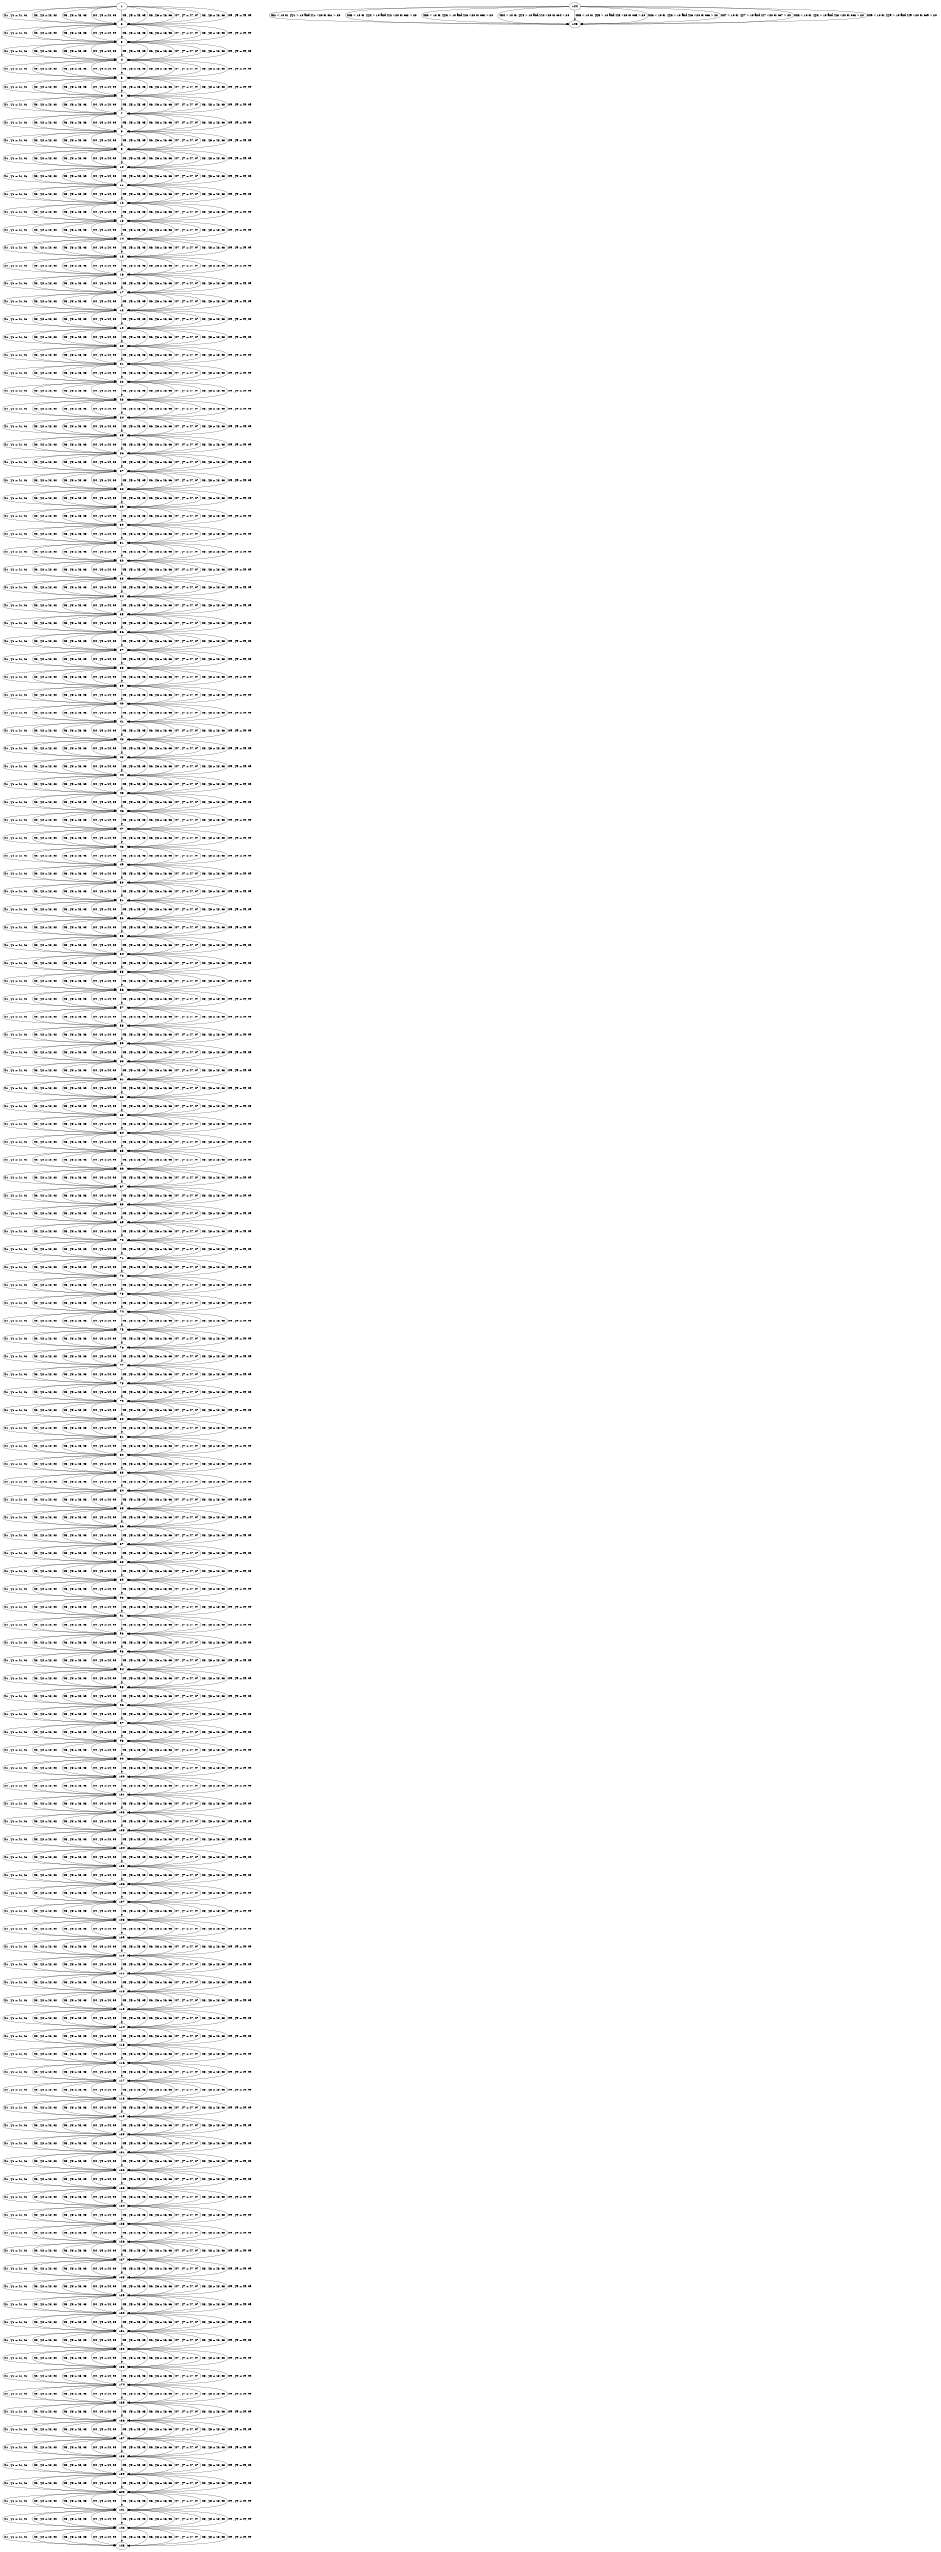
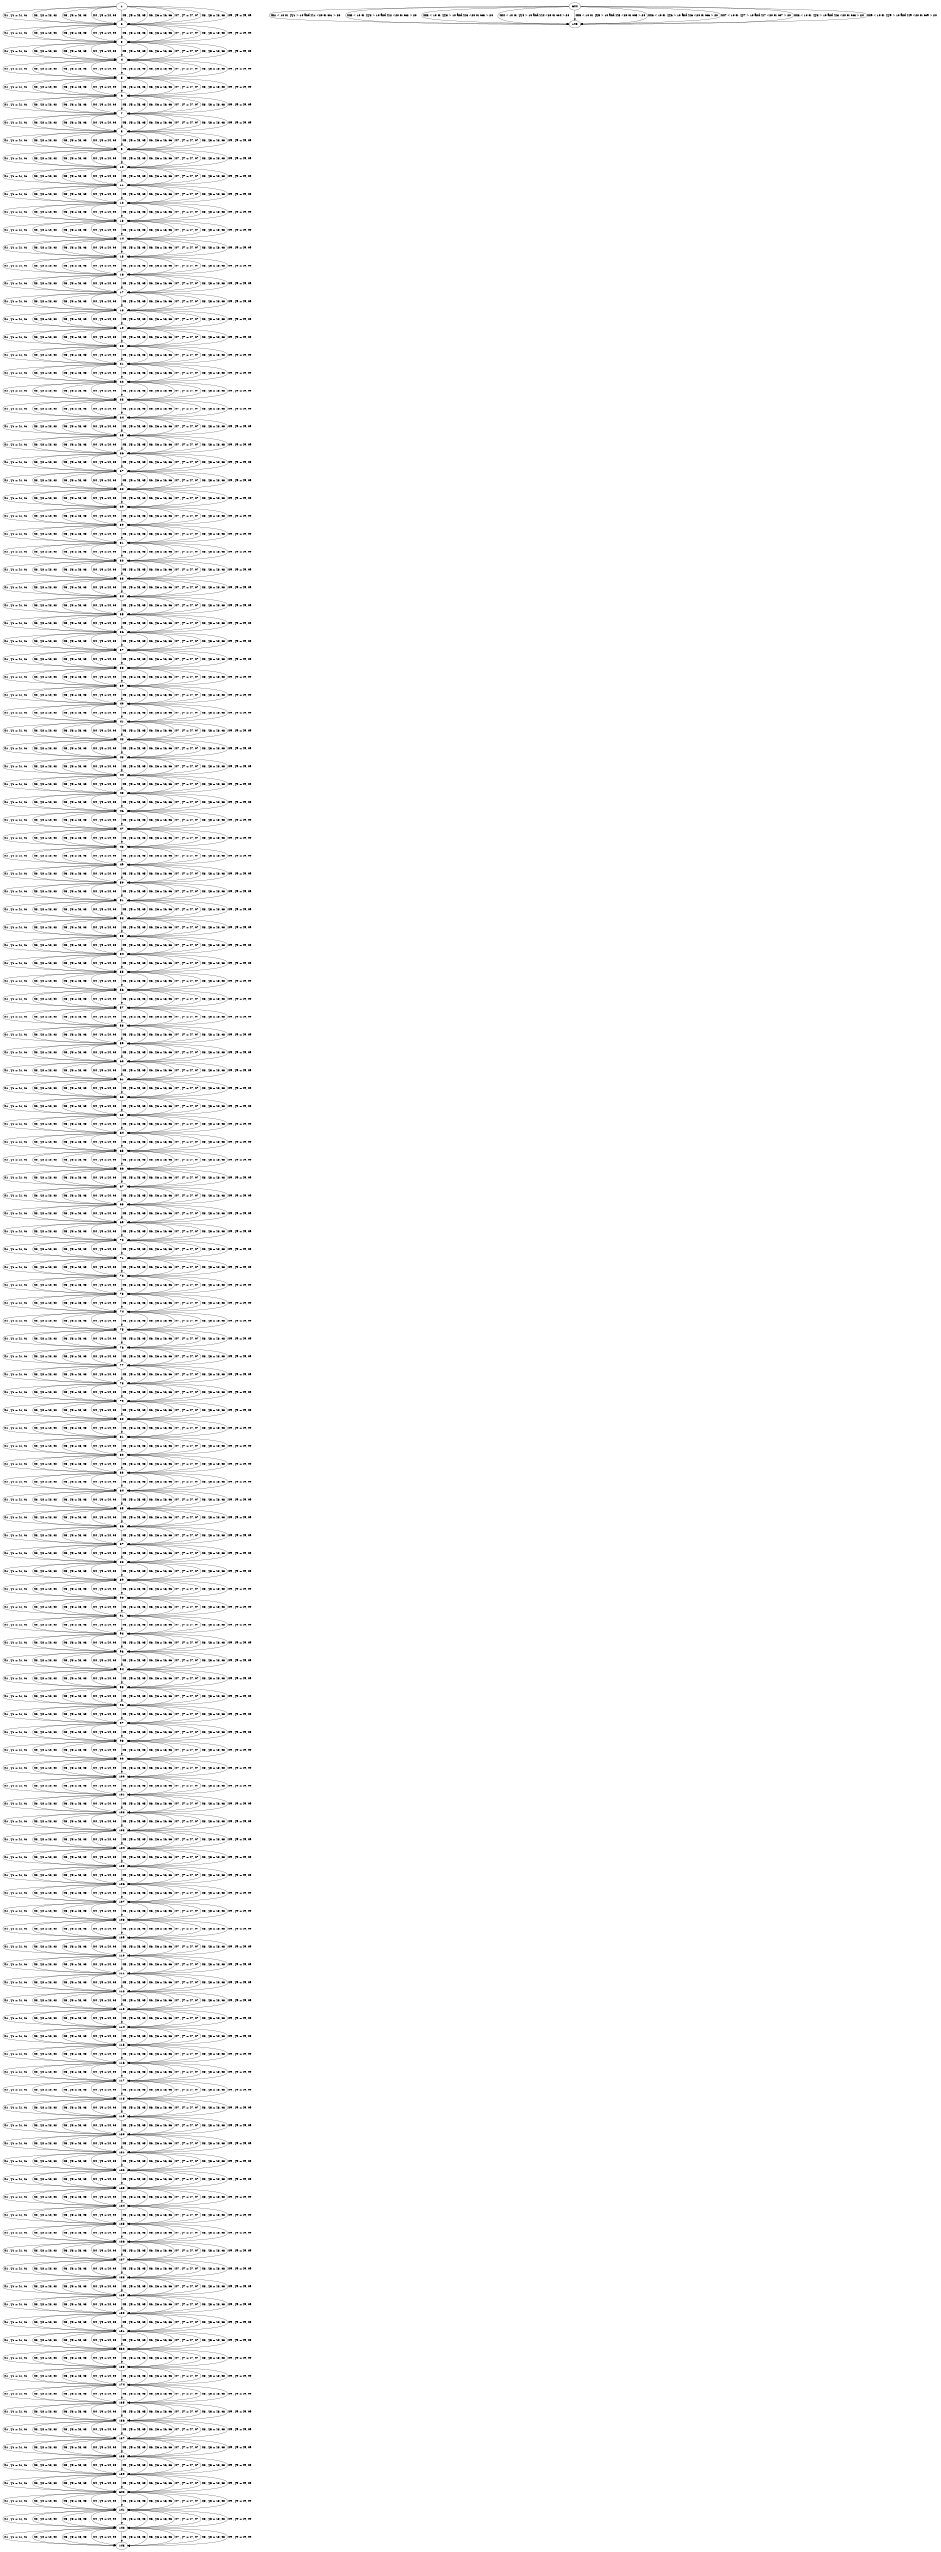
node "144": label "144" -> "644"
node "132": label "132" -> "532"
